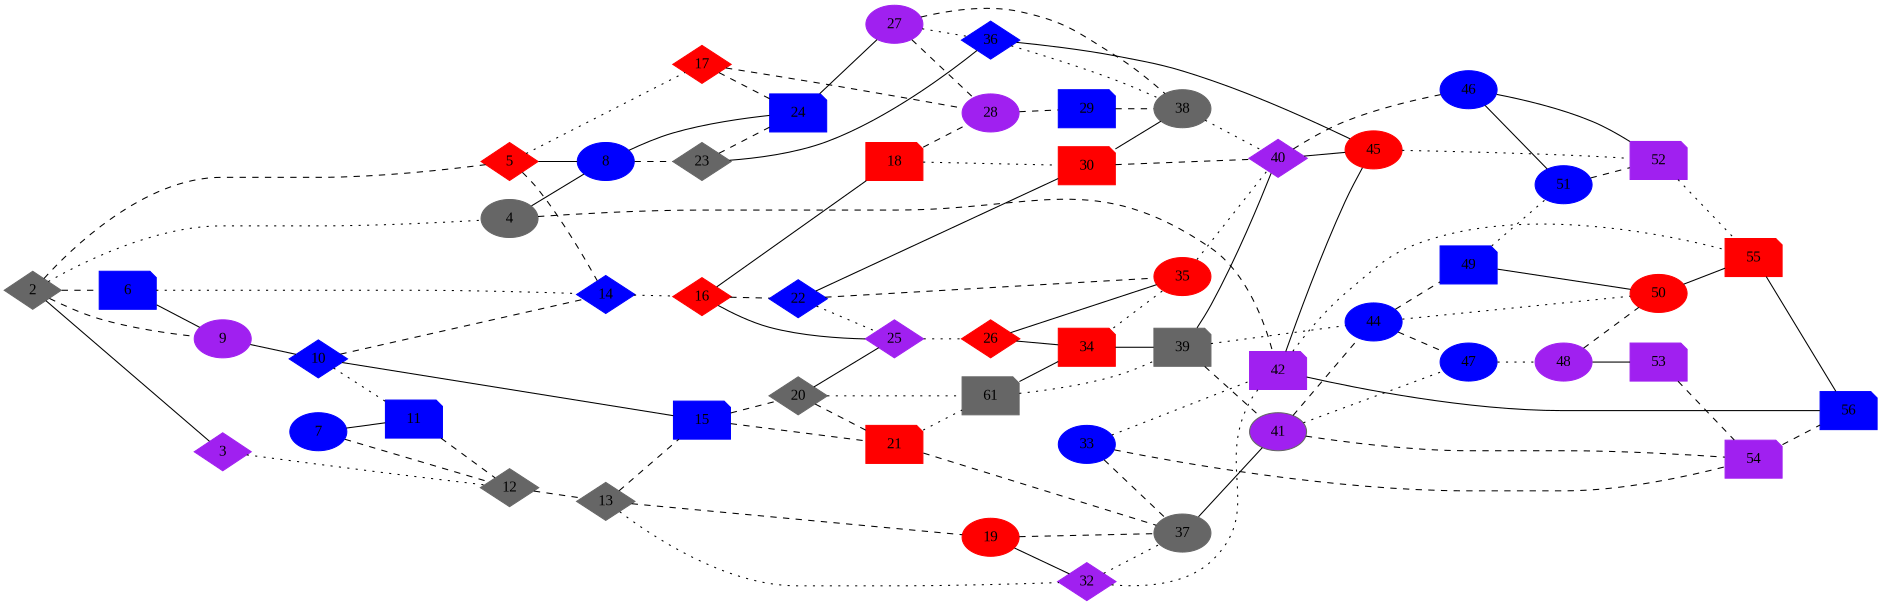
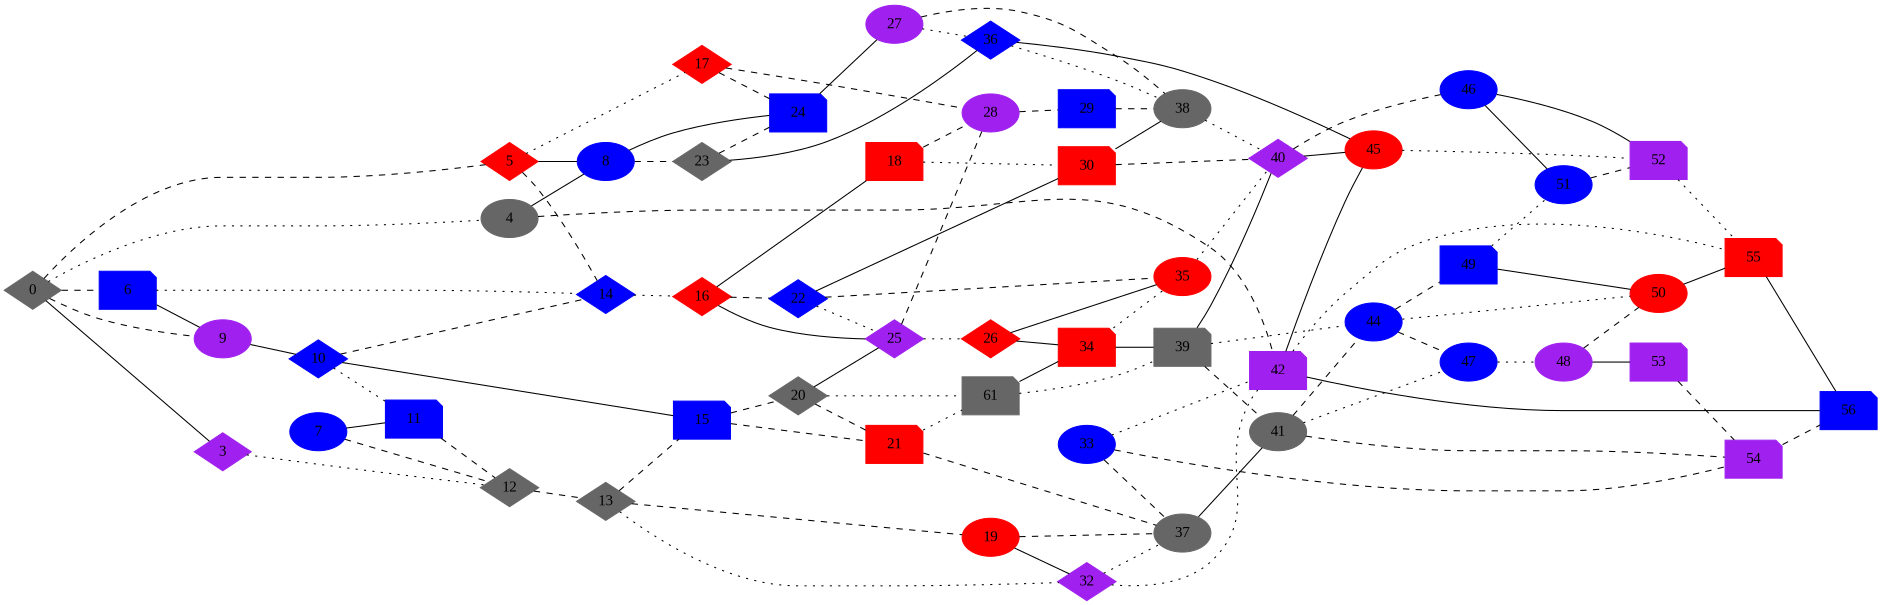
edge "27" -- "28": now "25" -- "28"
node "2": label "2" -> "0"
node "41": fillcolor purple -> gray40
